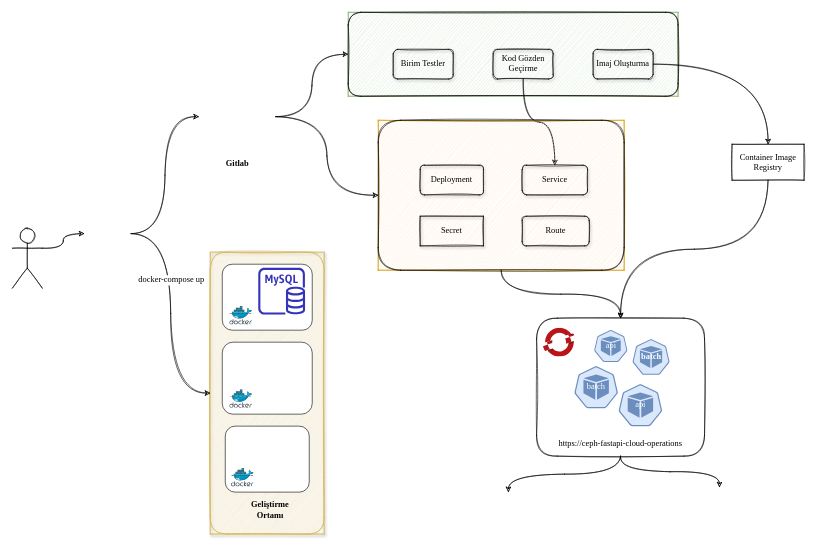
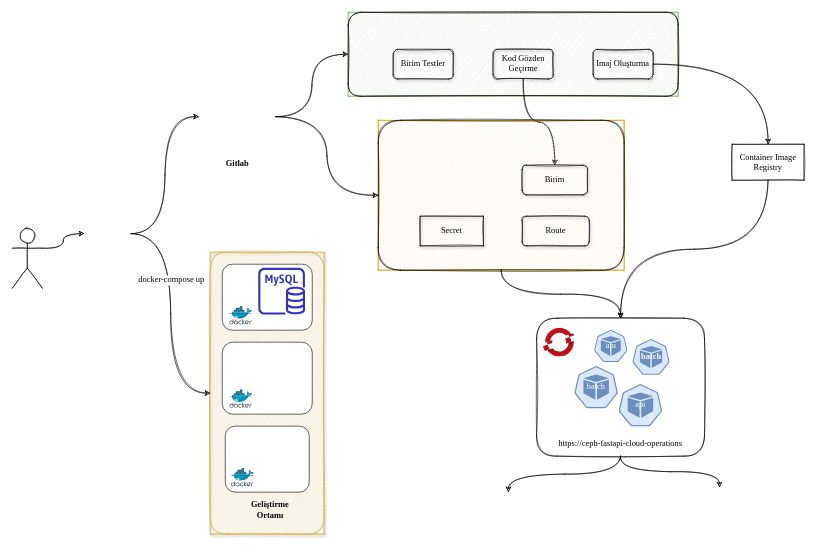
node "Deployment": removed
node "Service": label "Service" -> "Birim"
